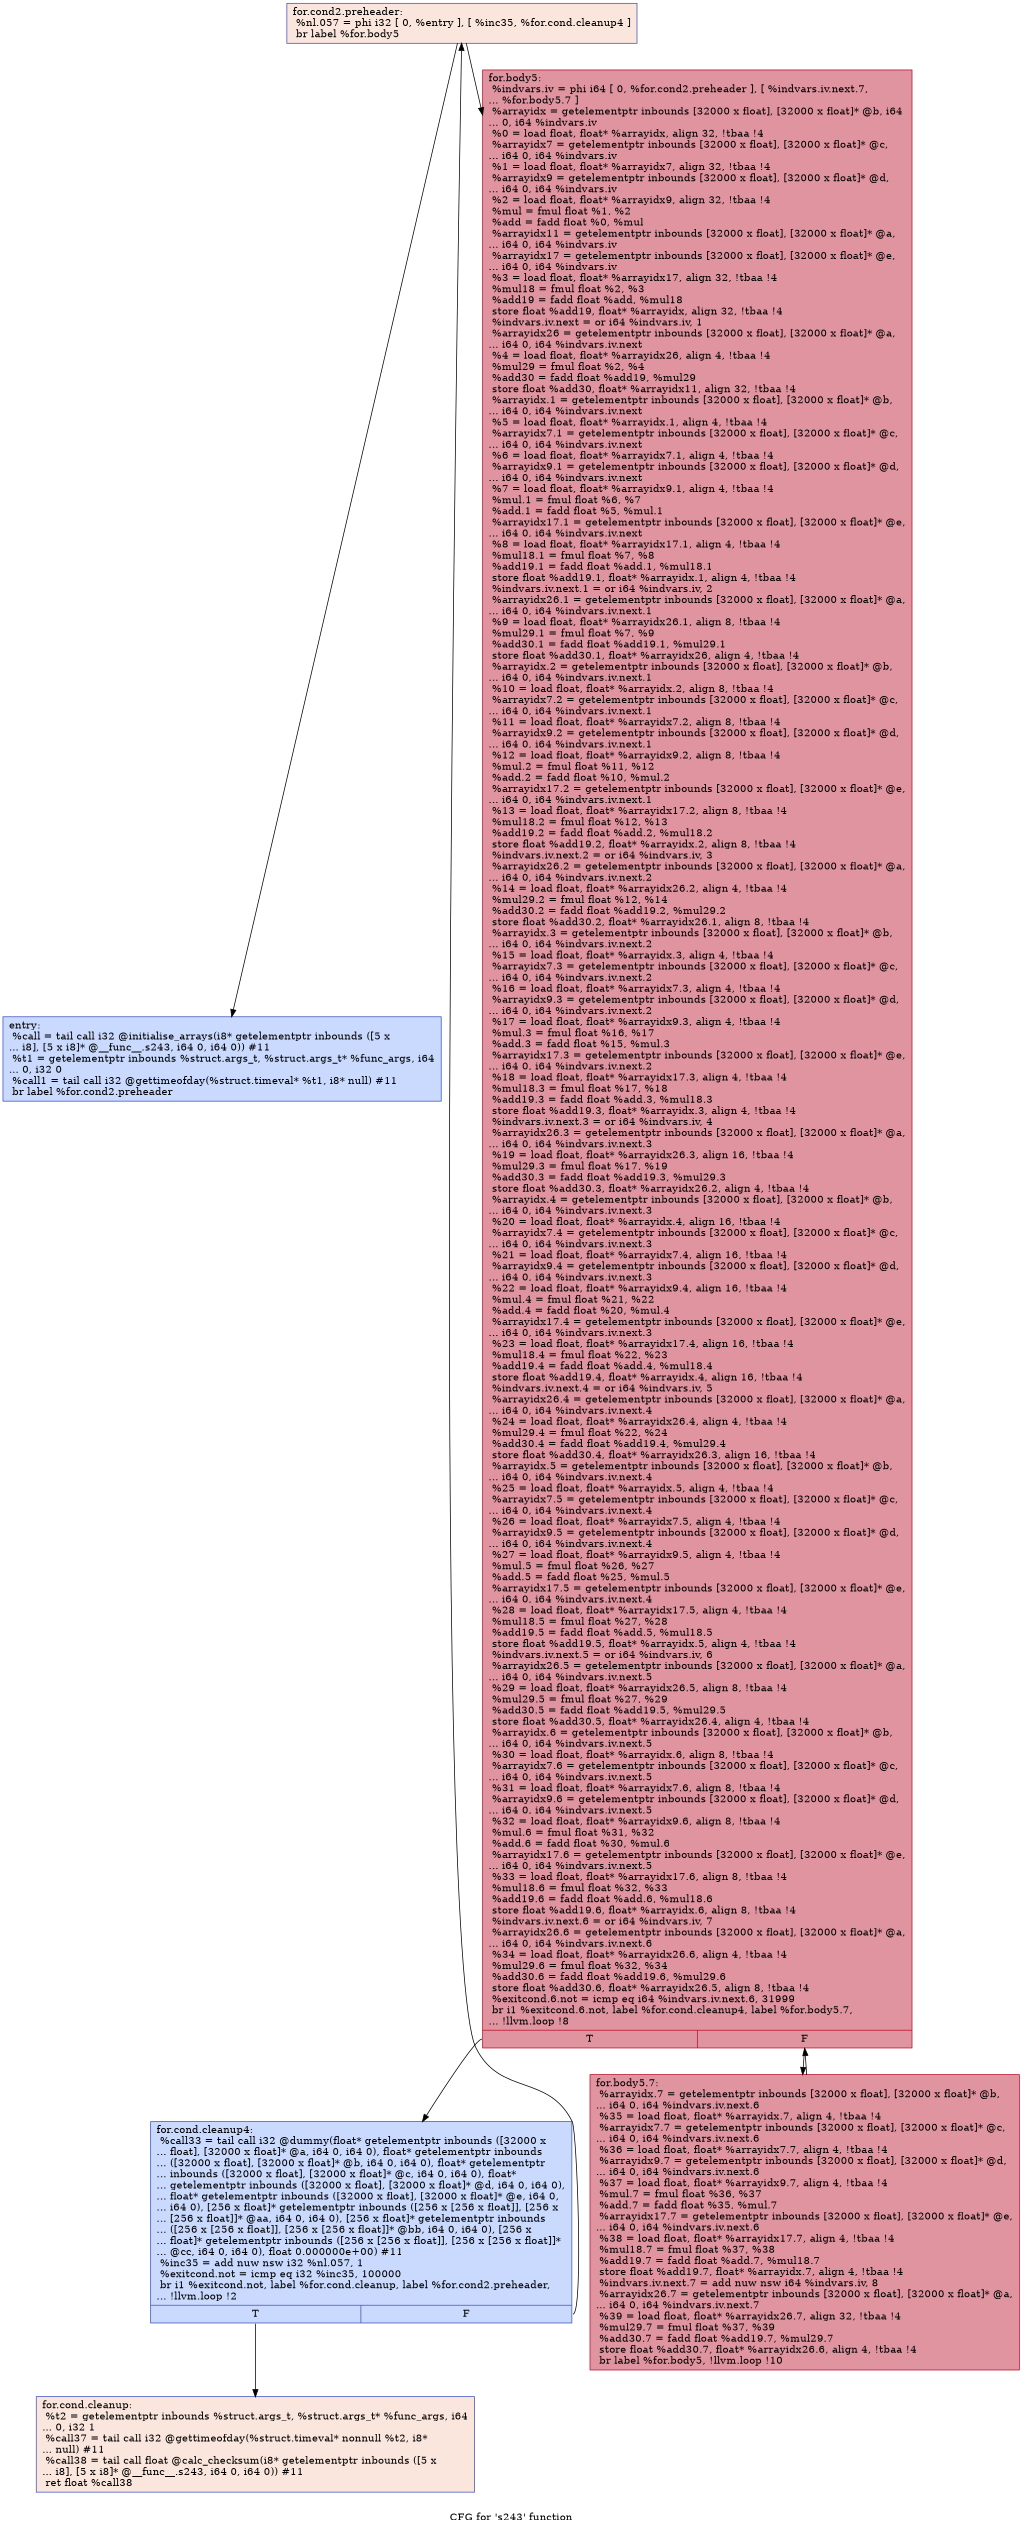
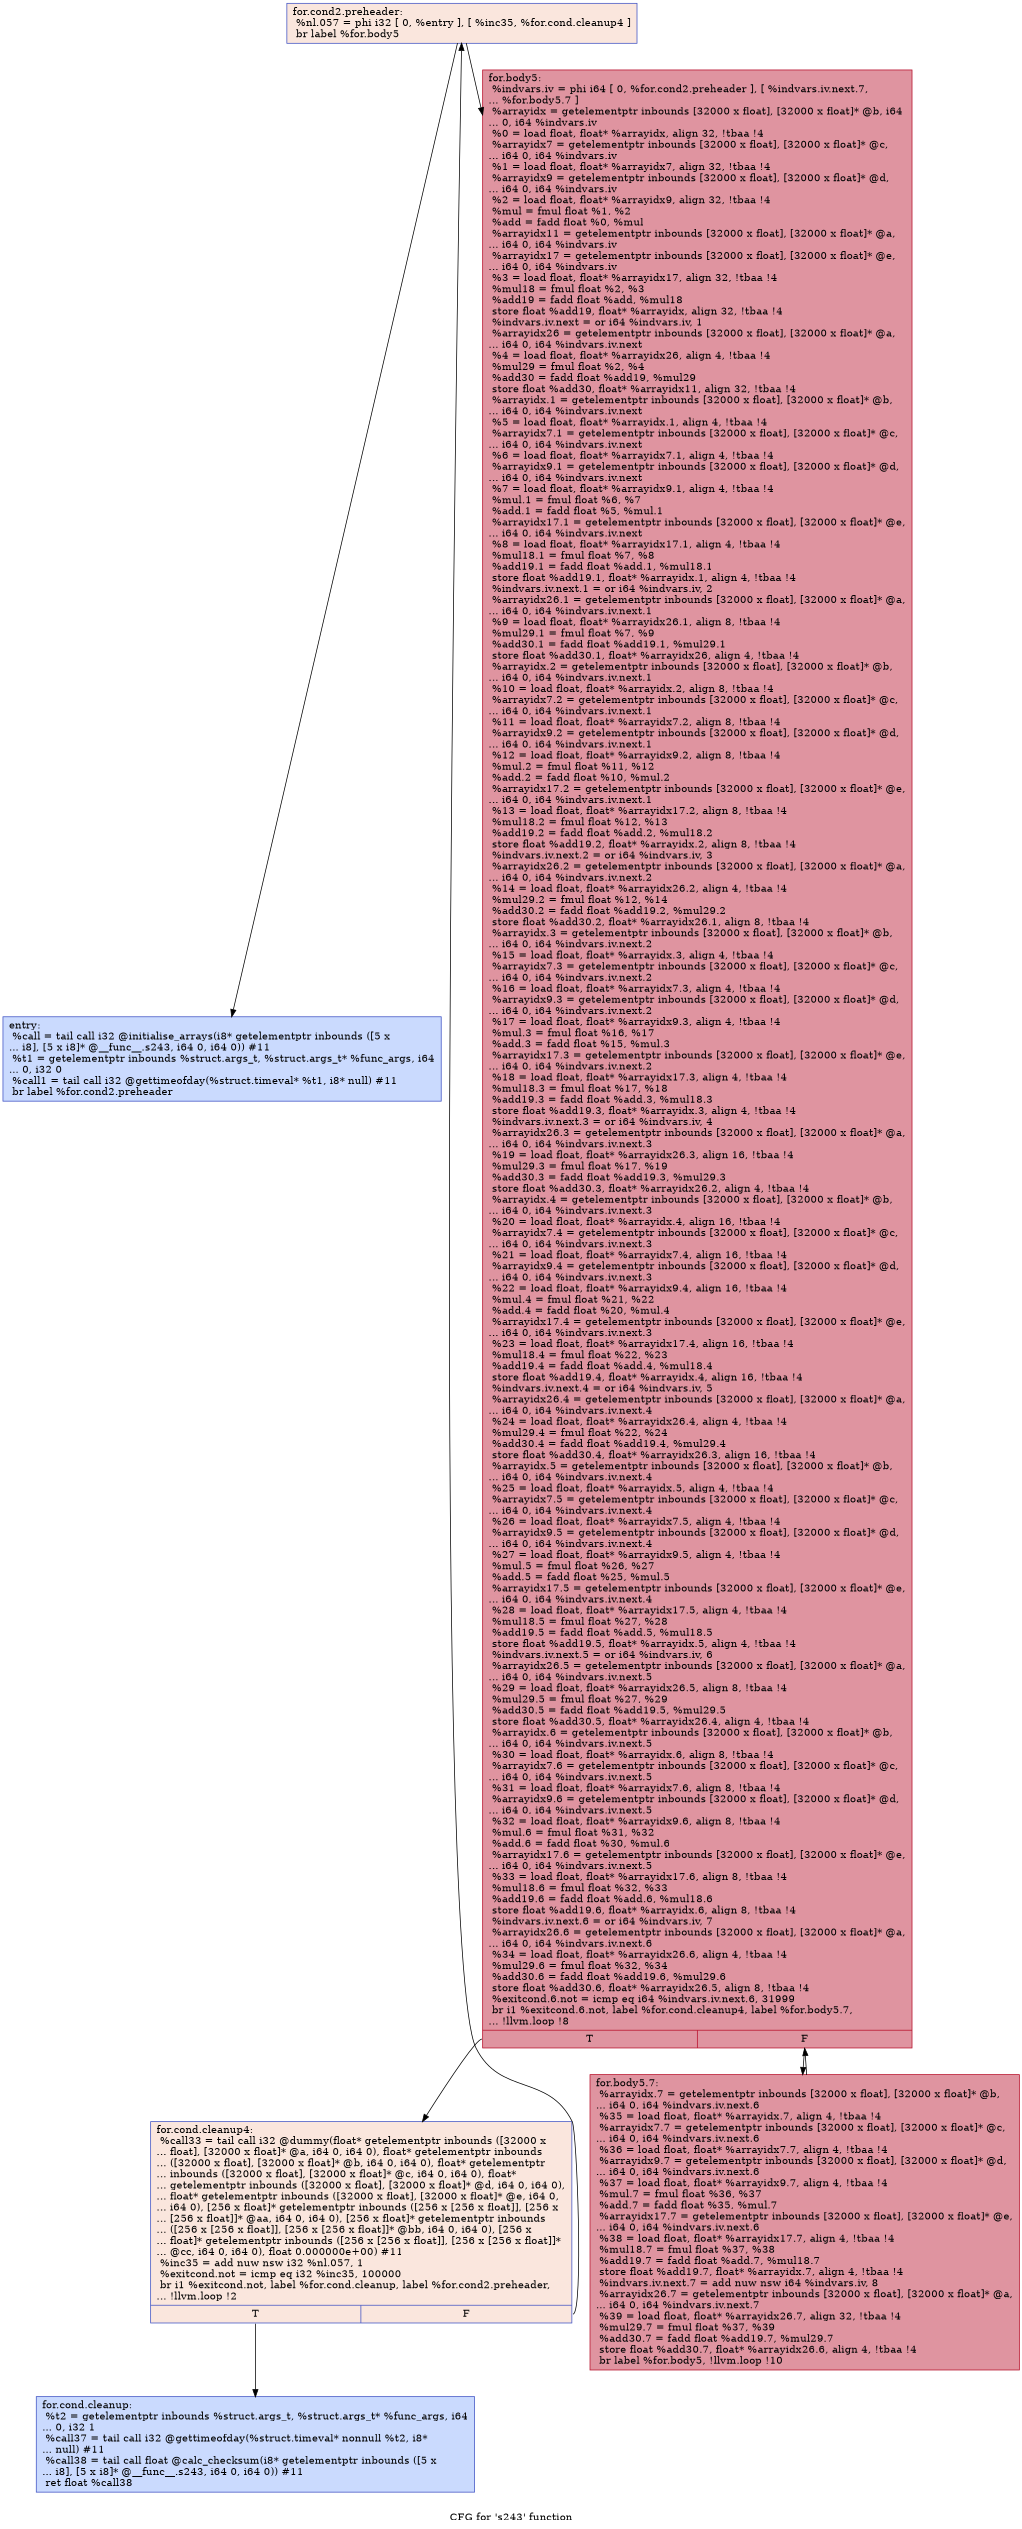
node "for.cond.cleanup4:": fillcolor #88abfd70 -> #f3c7b170
node "for.cond.cleanup:": fillcolor #f3c7b170 -> #88abfd70
